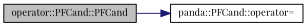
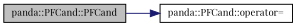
node "operator::PFCand::PFCand": label "operator::PFCand::PFCand" -> "panda::PFCand::PFCand"
